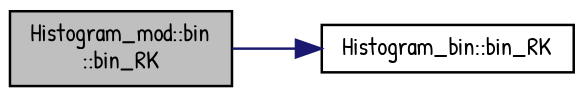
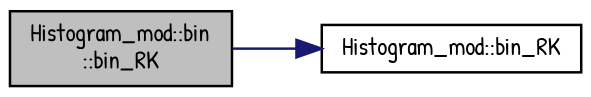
node "Histogram_bin::bin_RK": label "Histogram_bin::bin_RK" -> "Histogram_mod::bin_RK"
